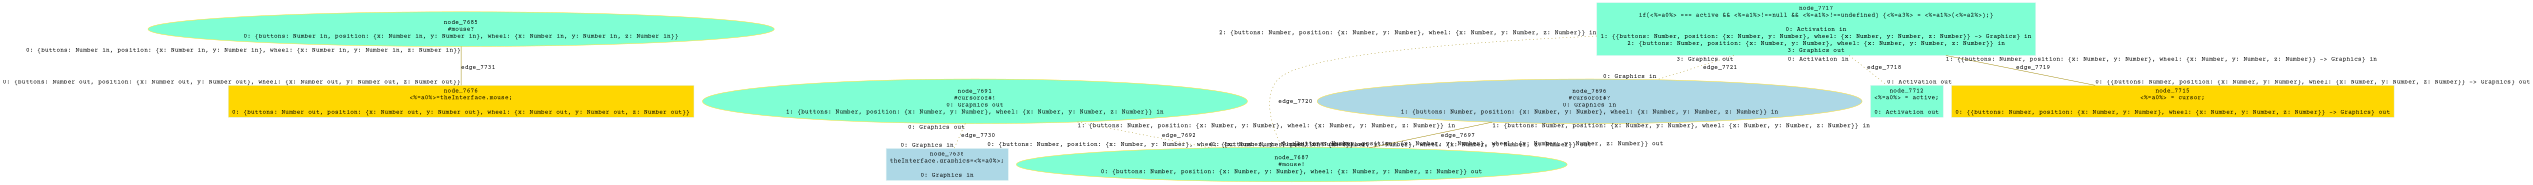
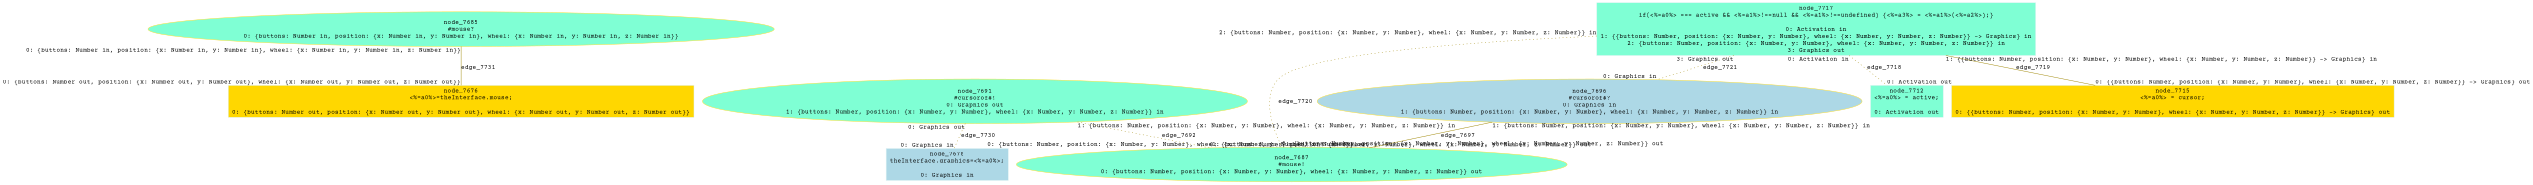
node "node_7638 theInterface.graphics=<%=a0%>; 0: Graphics in": label "node_7638 theInterface.graphics=<%=a0%>; 0: Graphics in" -> "node_7678 theInterface.graphics=<%=a0%>; 0: Graphics in"
